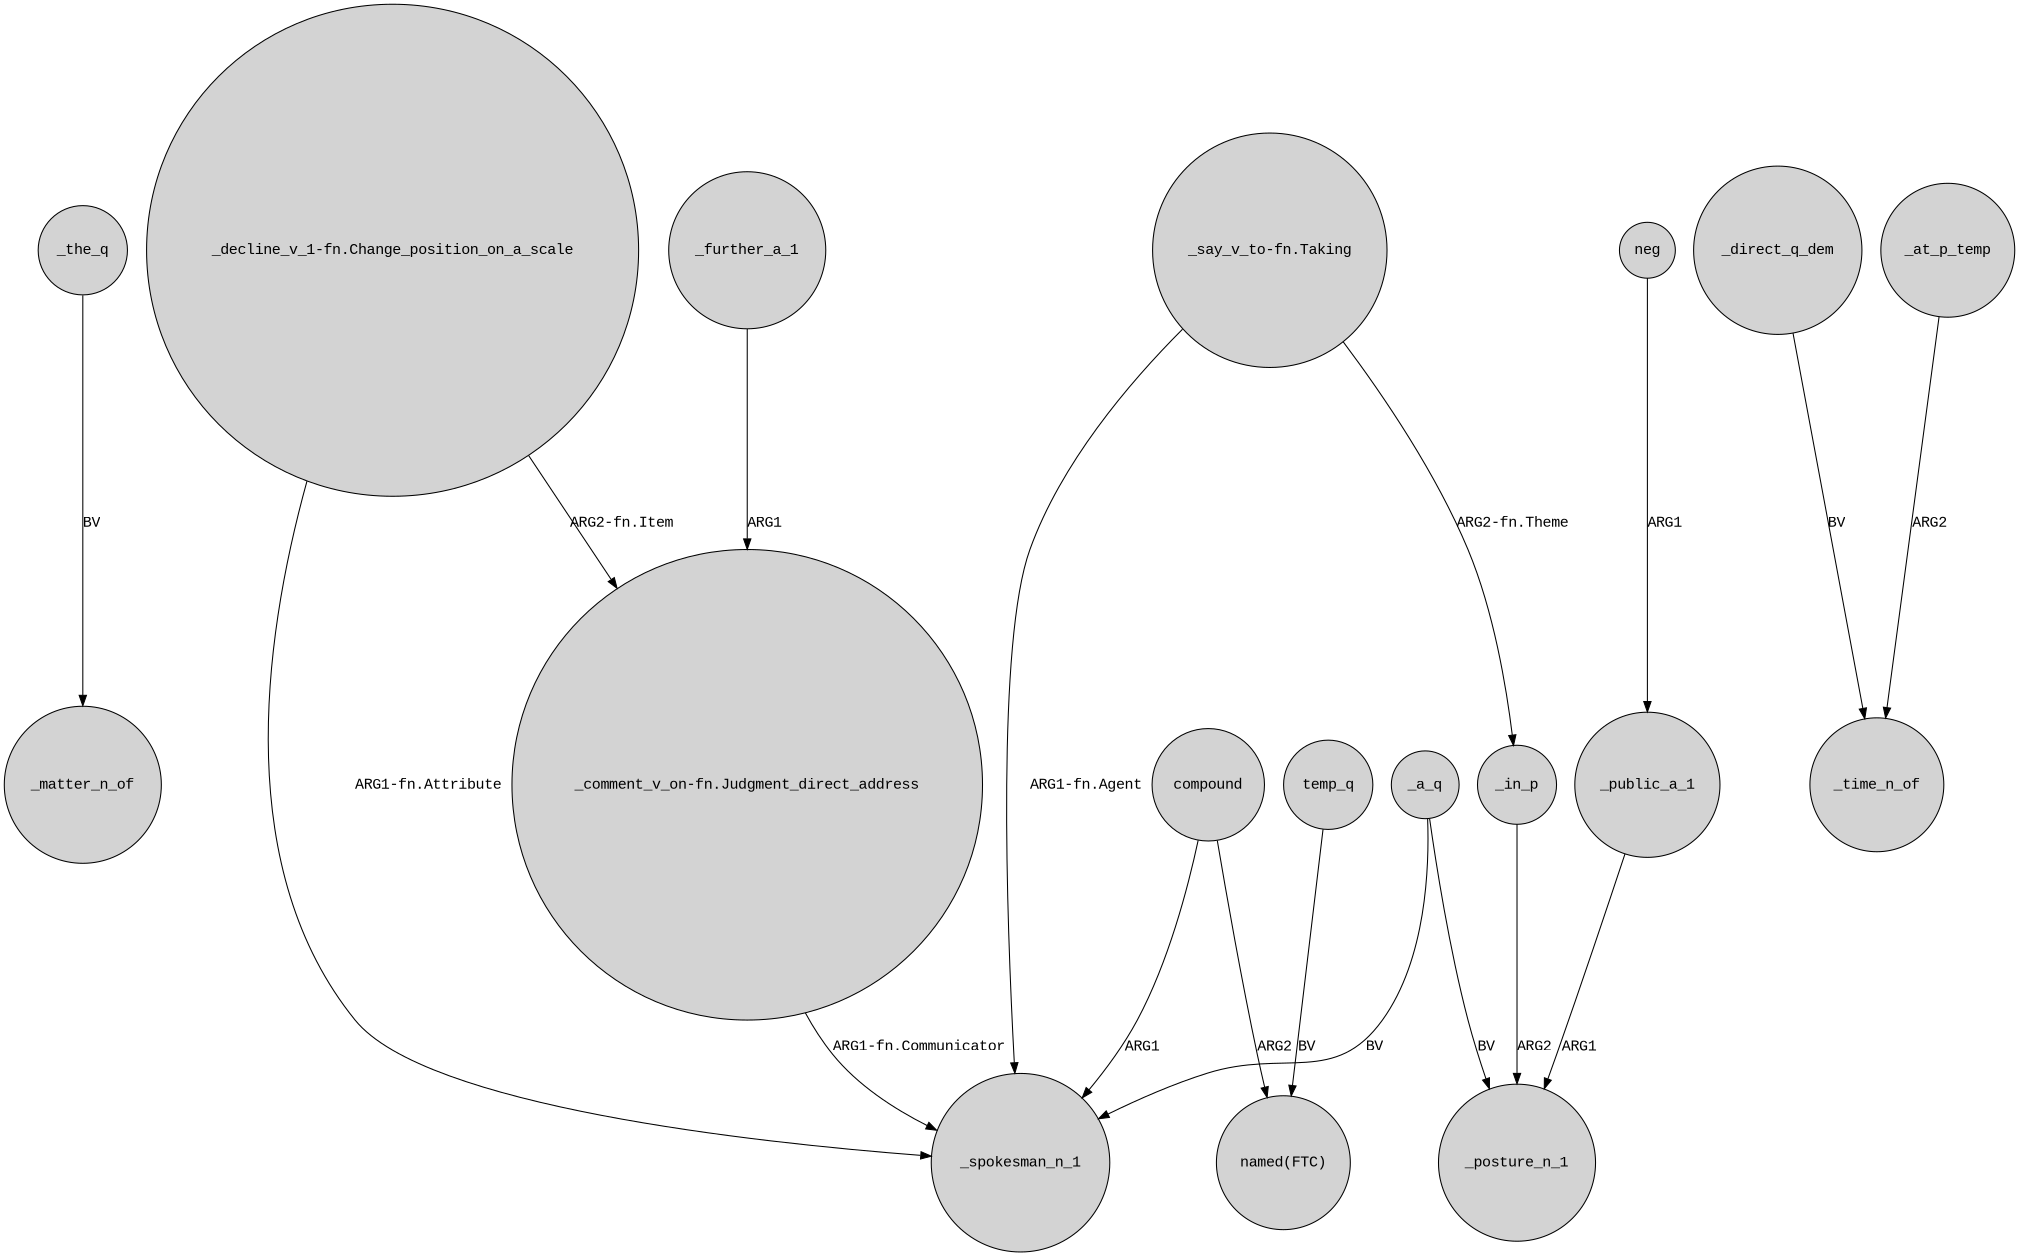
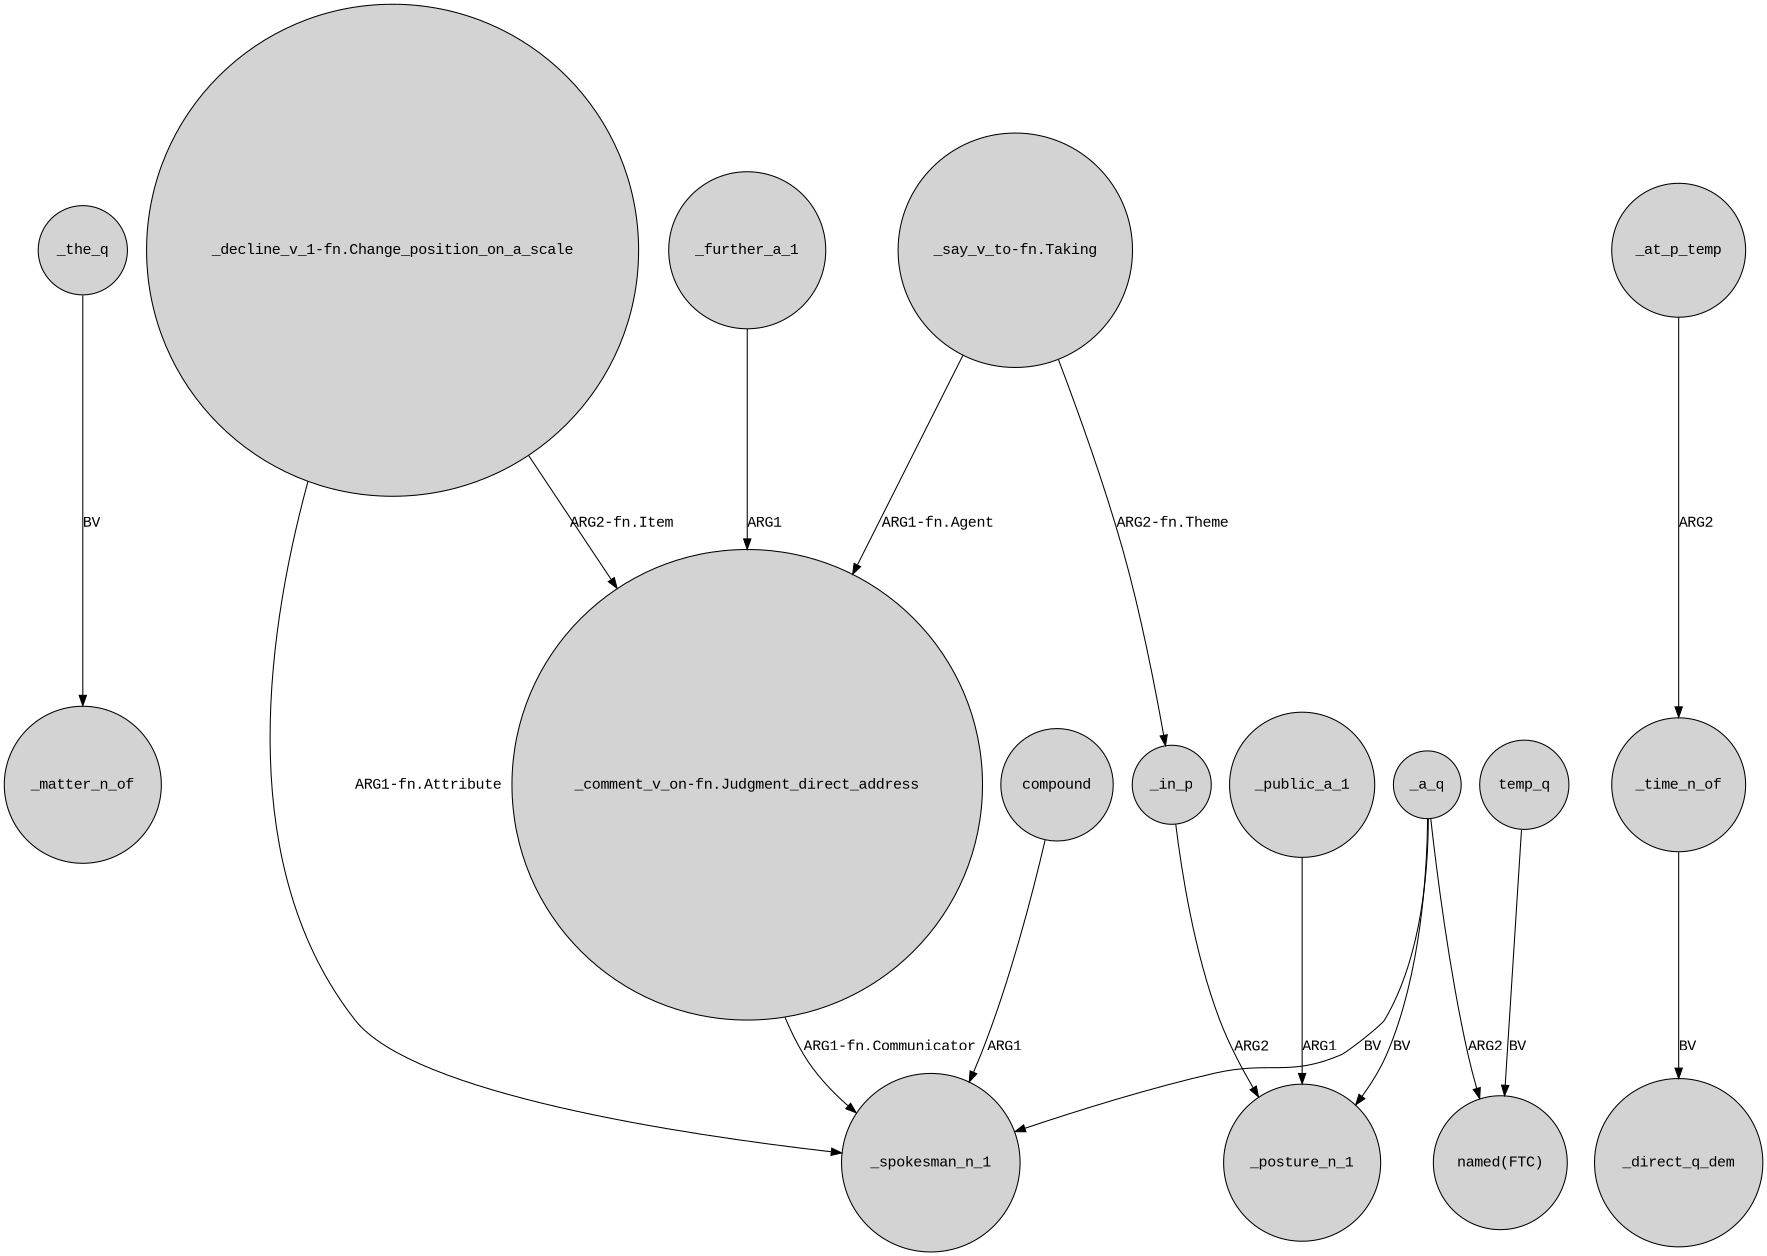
node "neg": removed
edge "_direct_q_dem" -> "_time_n_of": reversed
edge "_say_v_to-fn.Taking" -> "_spokesman_n_1": now "_say_v_to-fn.Taking" -> "_comment_v_on-fn.Judgment_direct_address"
edge "compound" -> "named(FTC)": now "_a_q" -> "named(FTC)"
